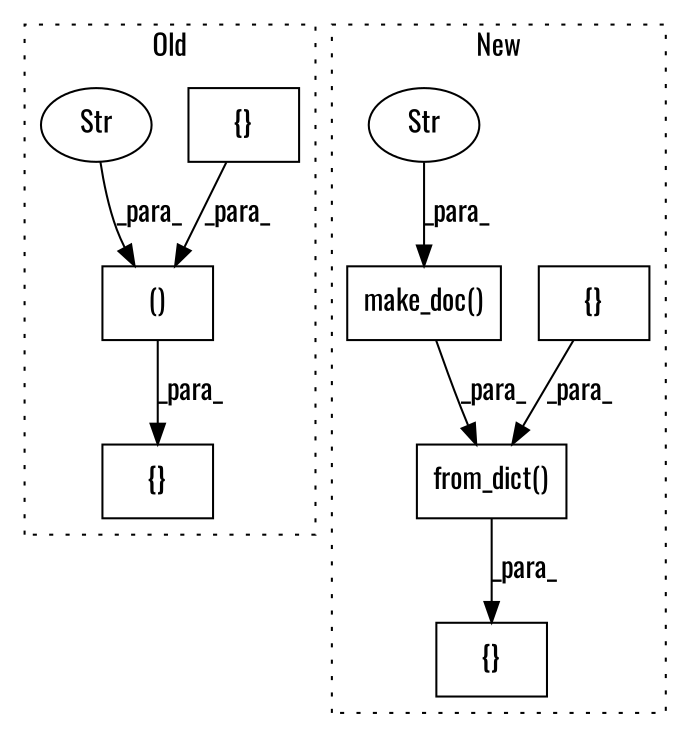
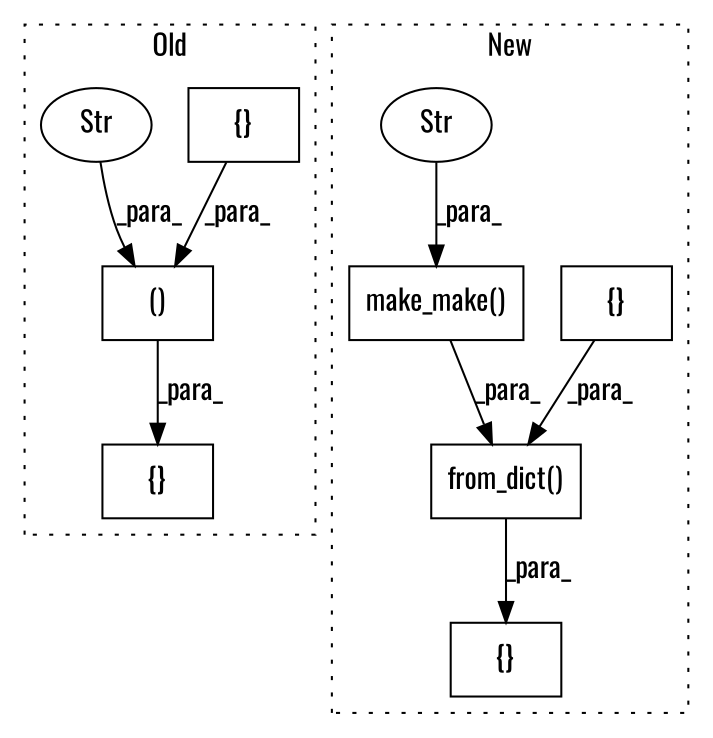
node "make_doc()": label "make_doc()" -> "make_make()"
